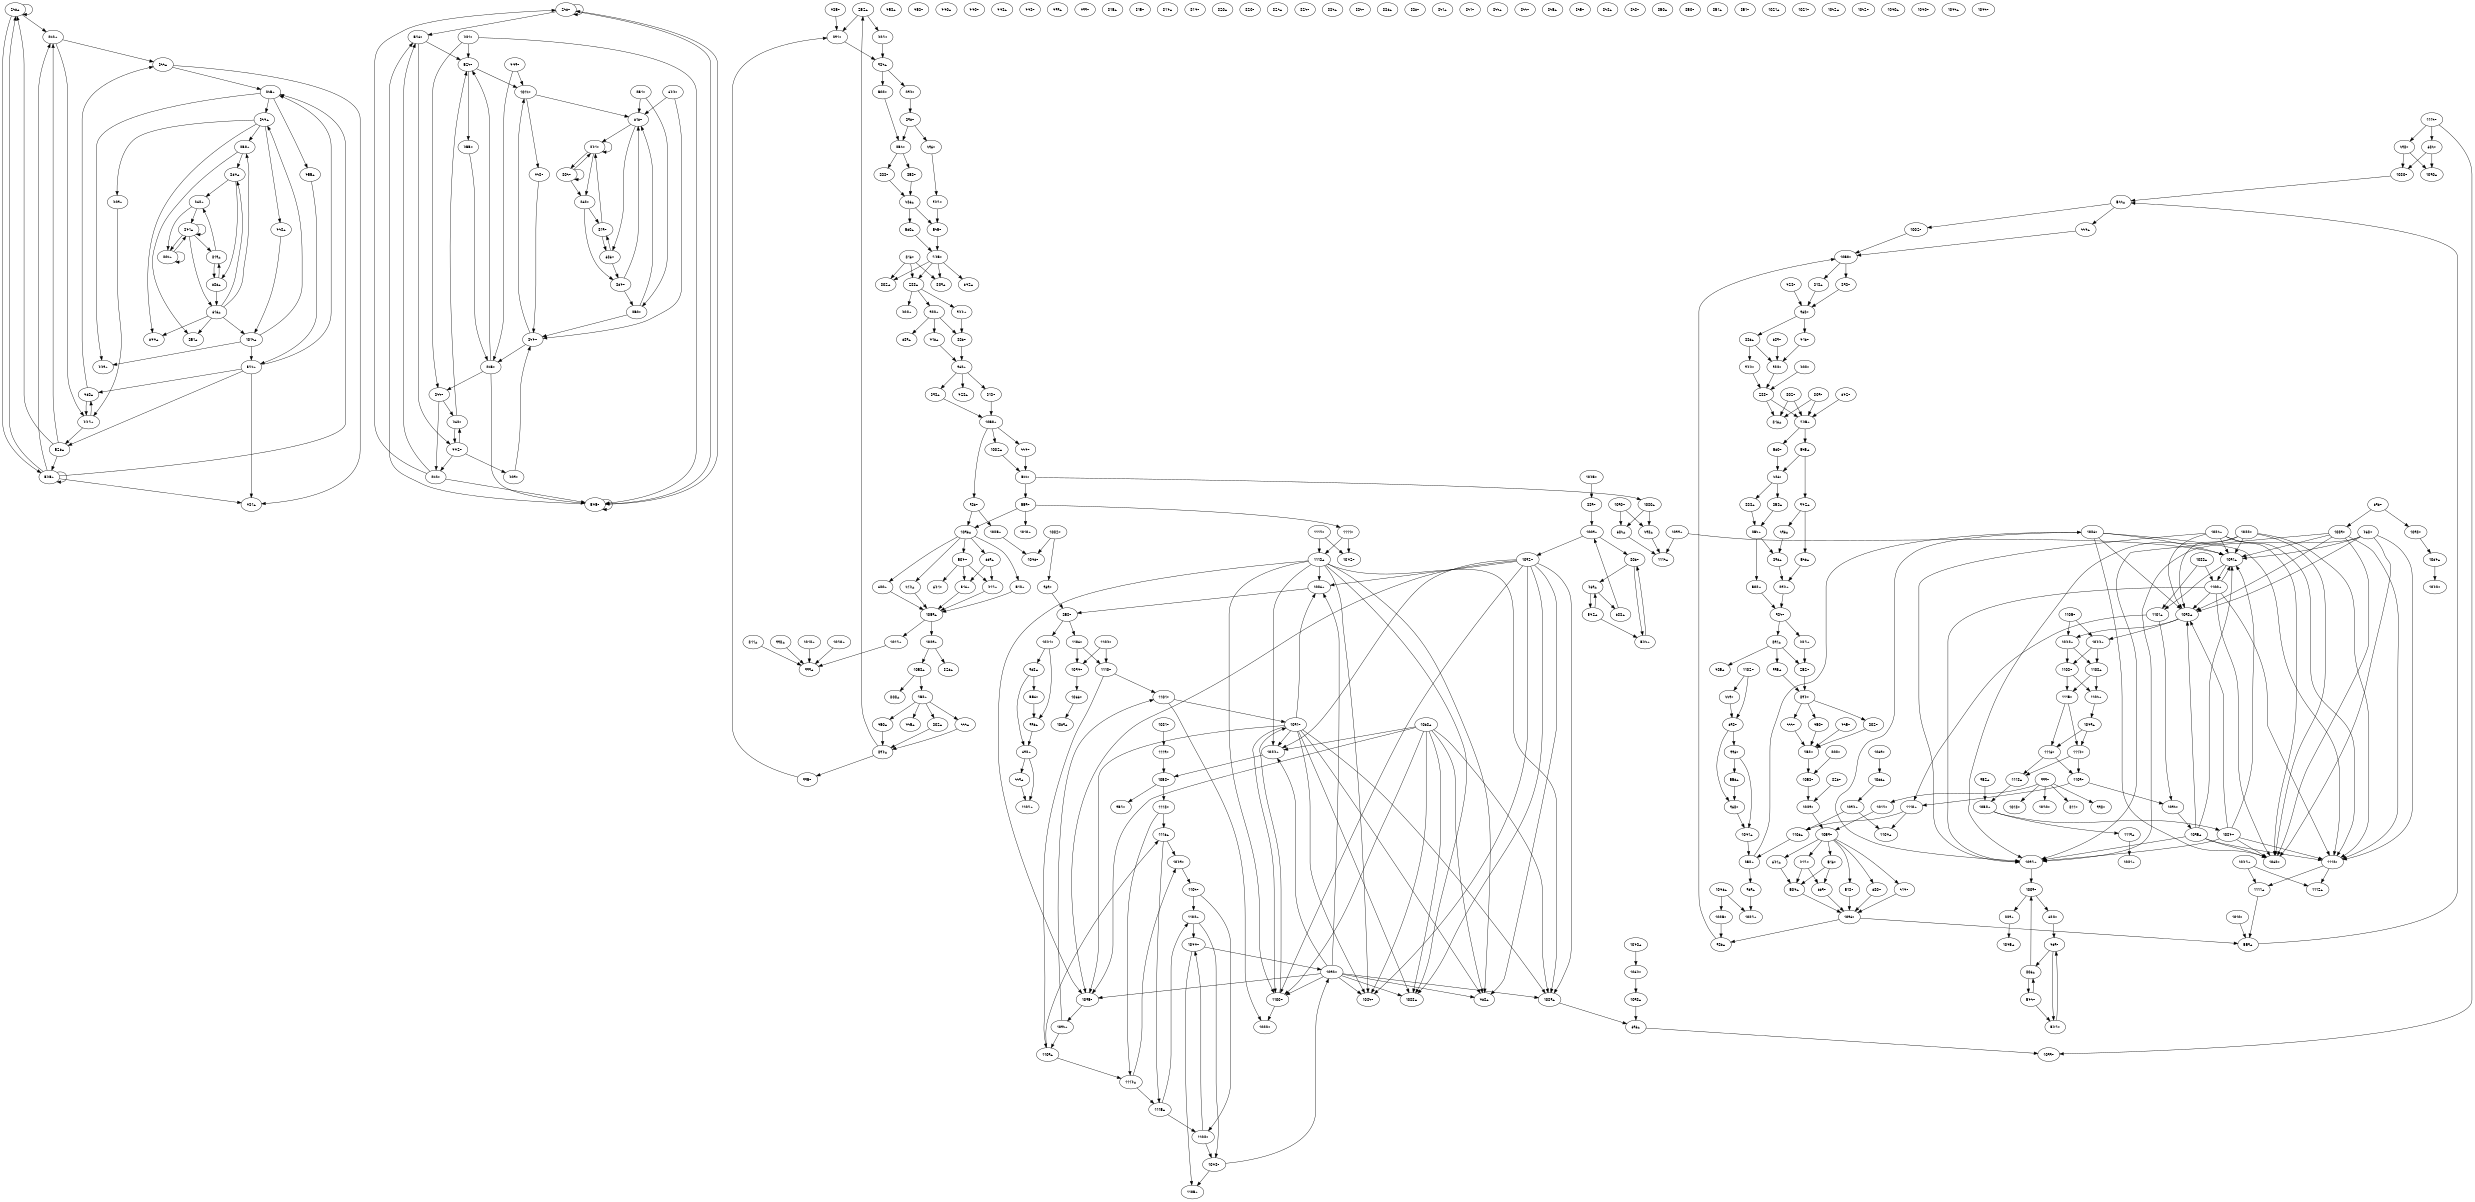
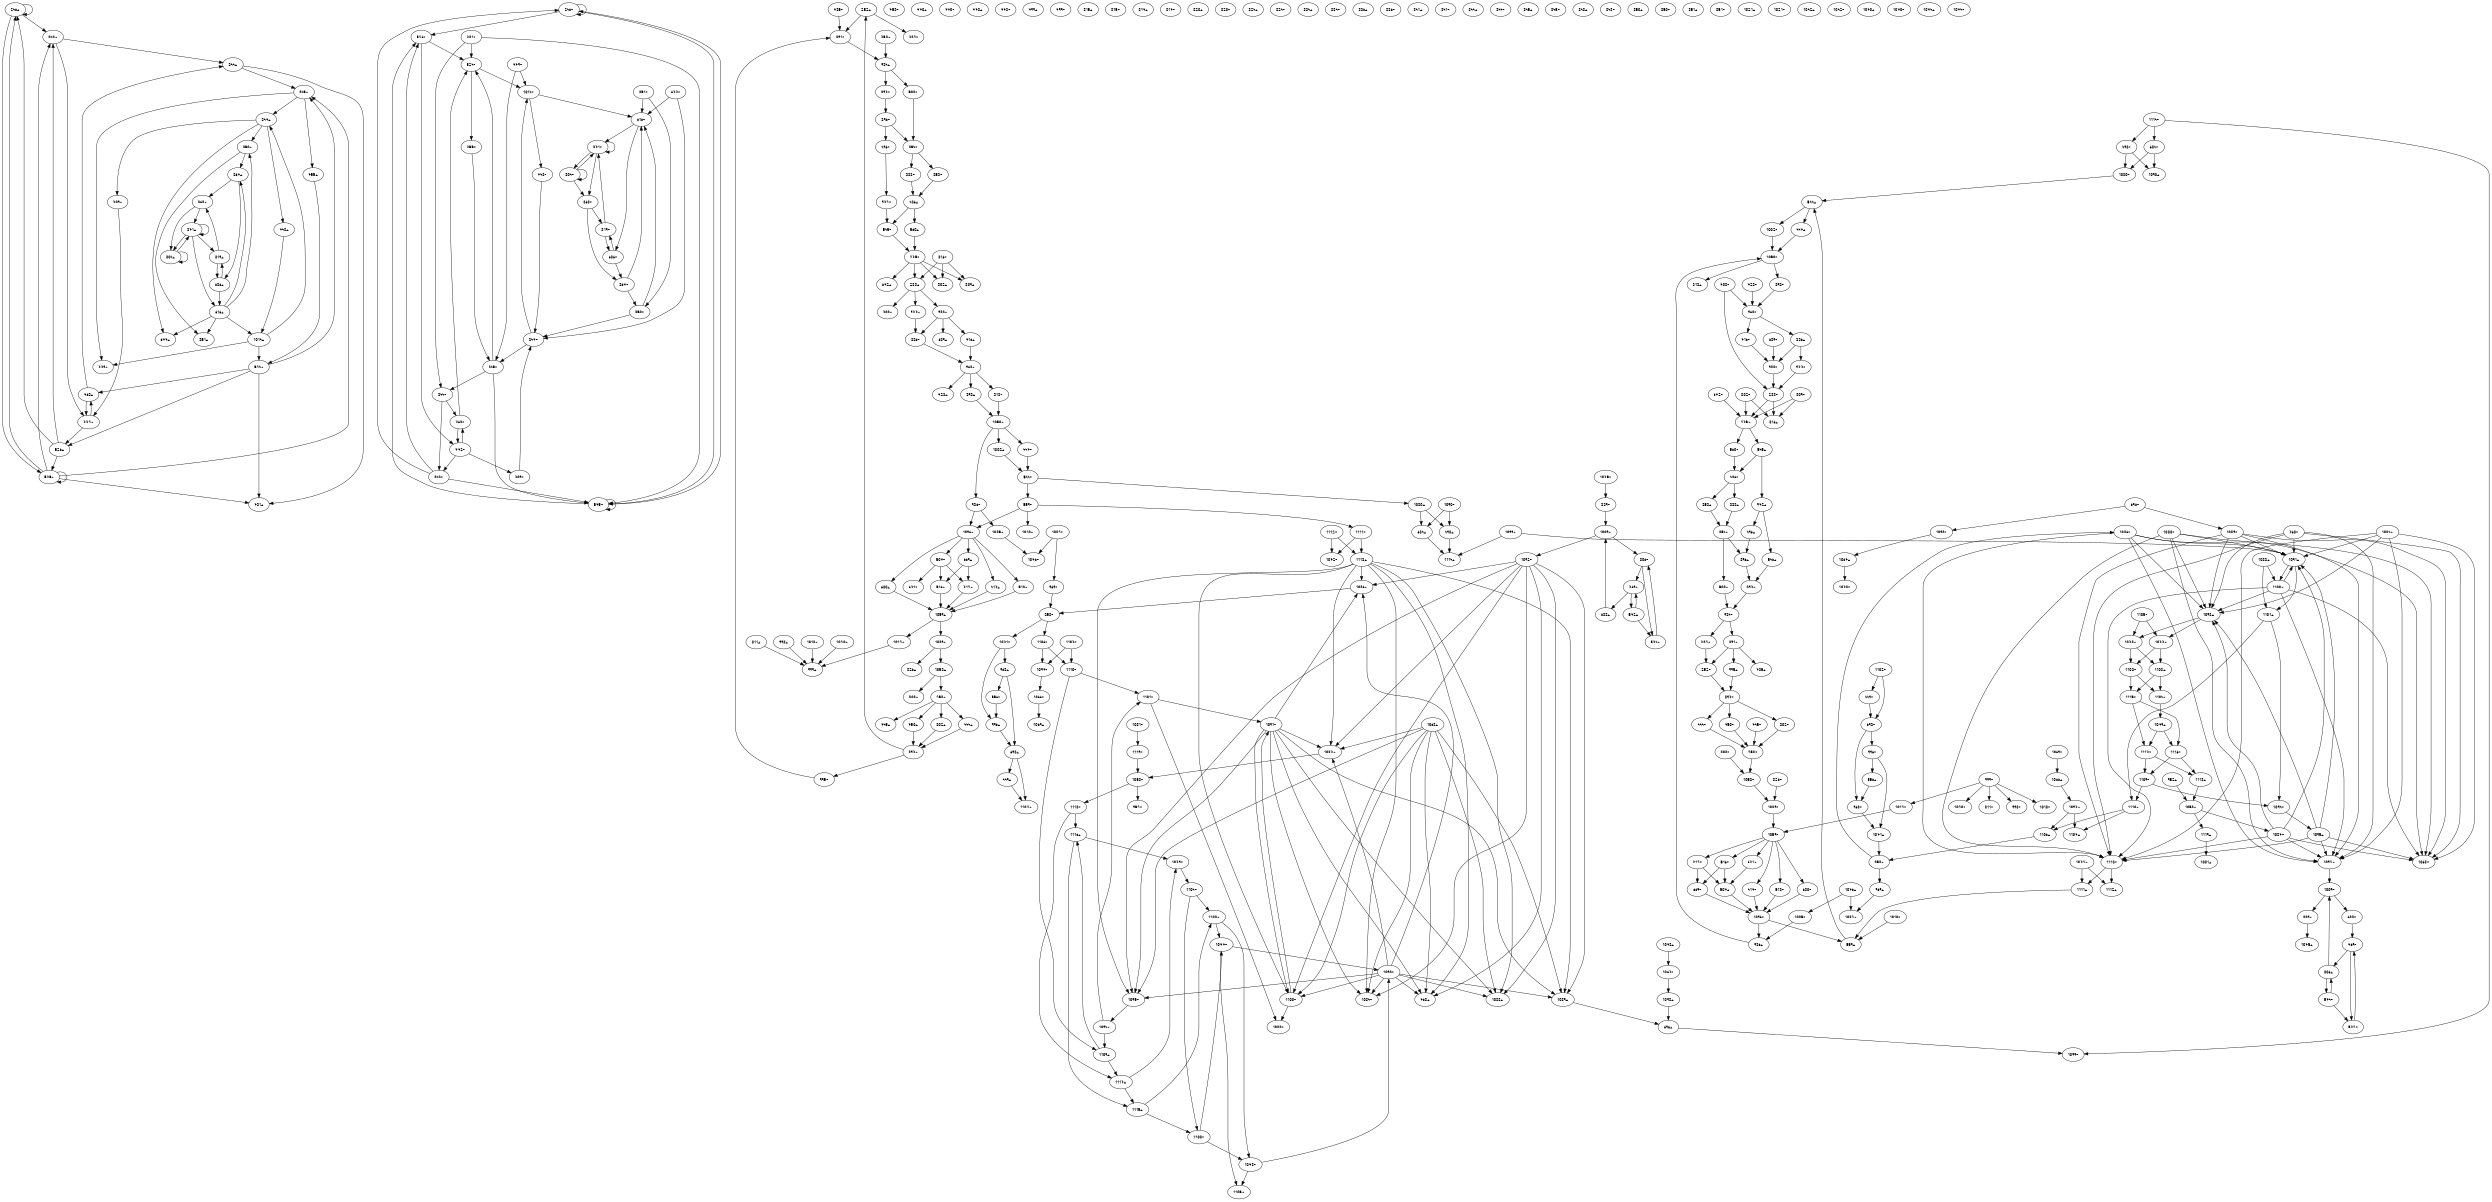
edge "732-" -> "934+": now "753+" -> "934+"
edge "313+" -> "963-": now "708-" -> "963-"
